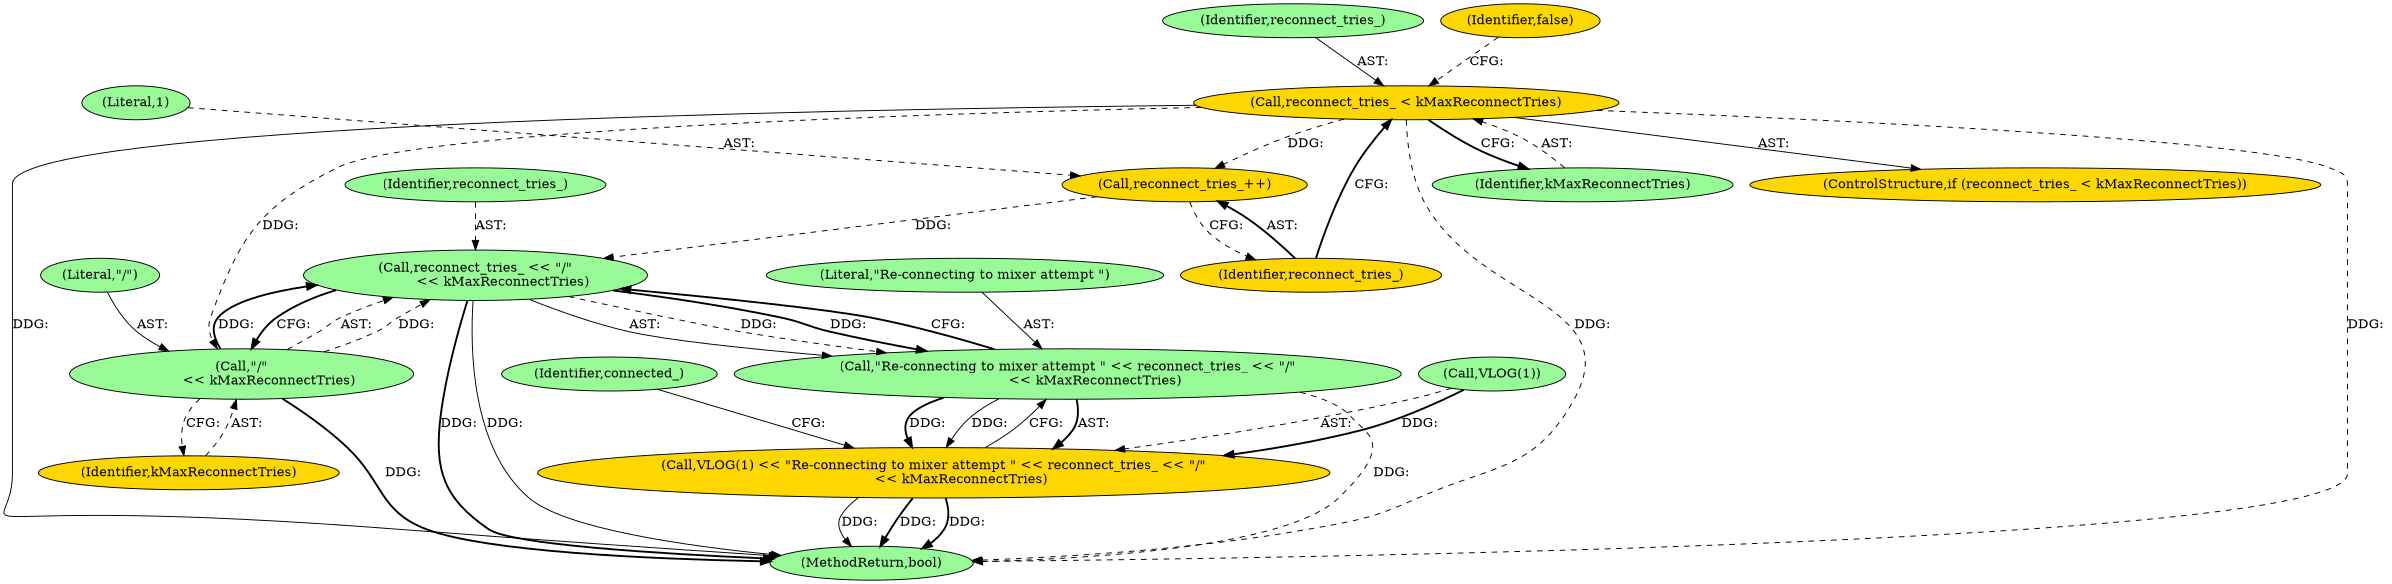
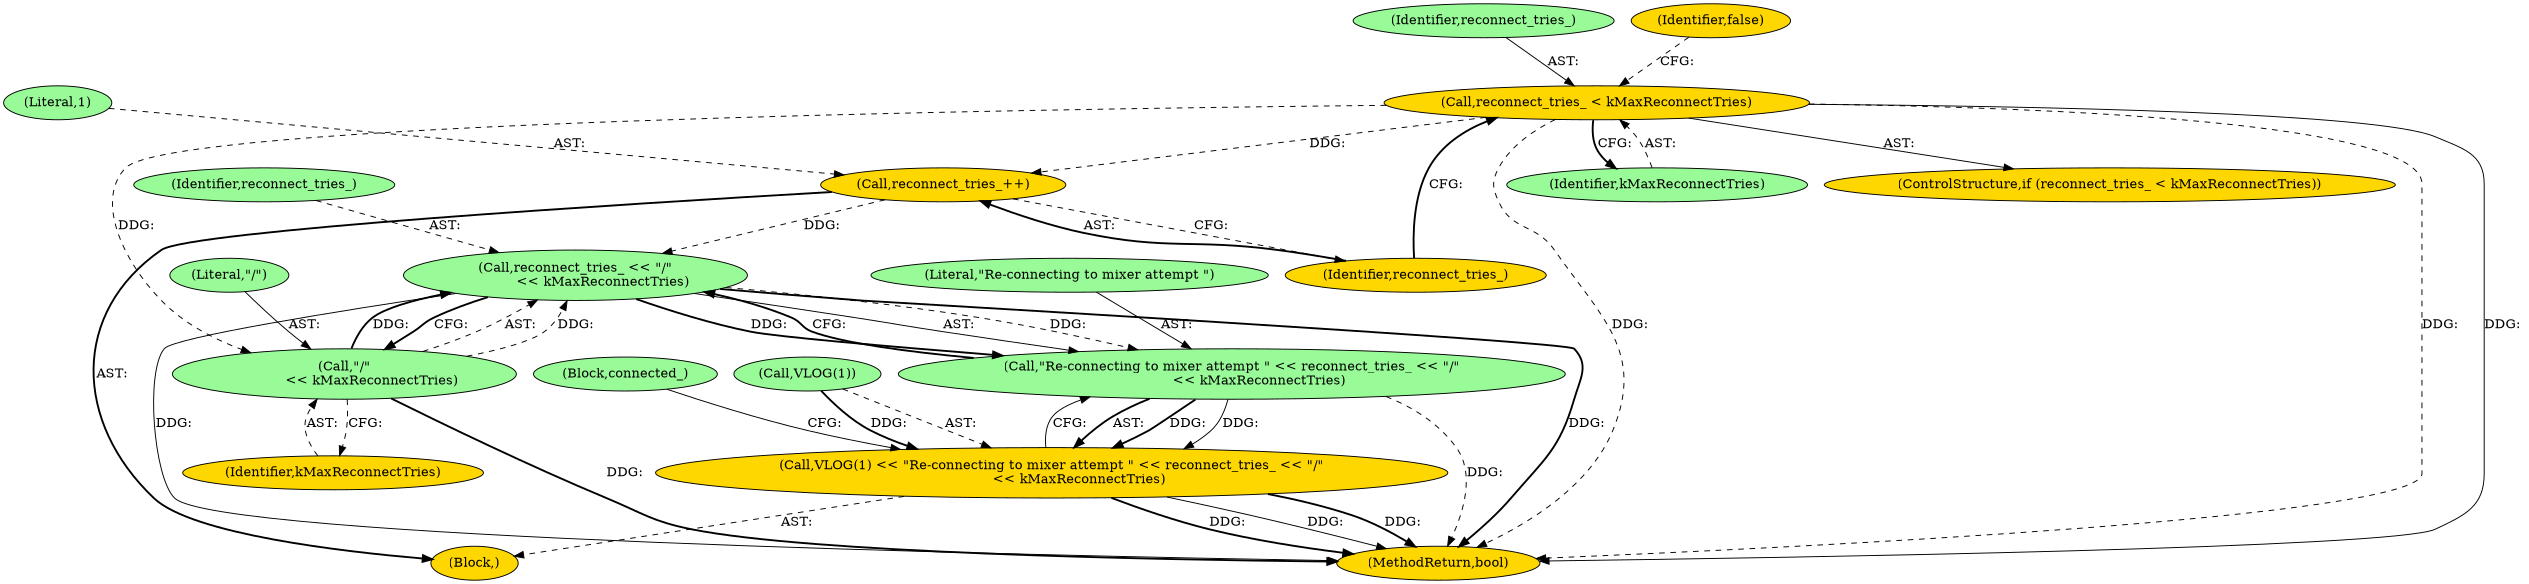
node "(Identifier,connected_)": label "(Identifier,connected_)" -> "(Block,connected_)"
node "(Block,)": added
node "(MethodReturn,bool)": fillcolor palegreen -> gold
